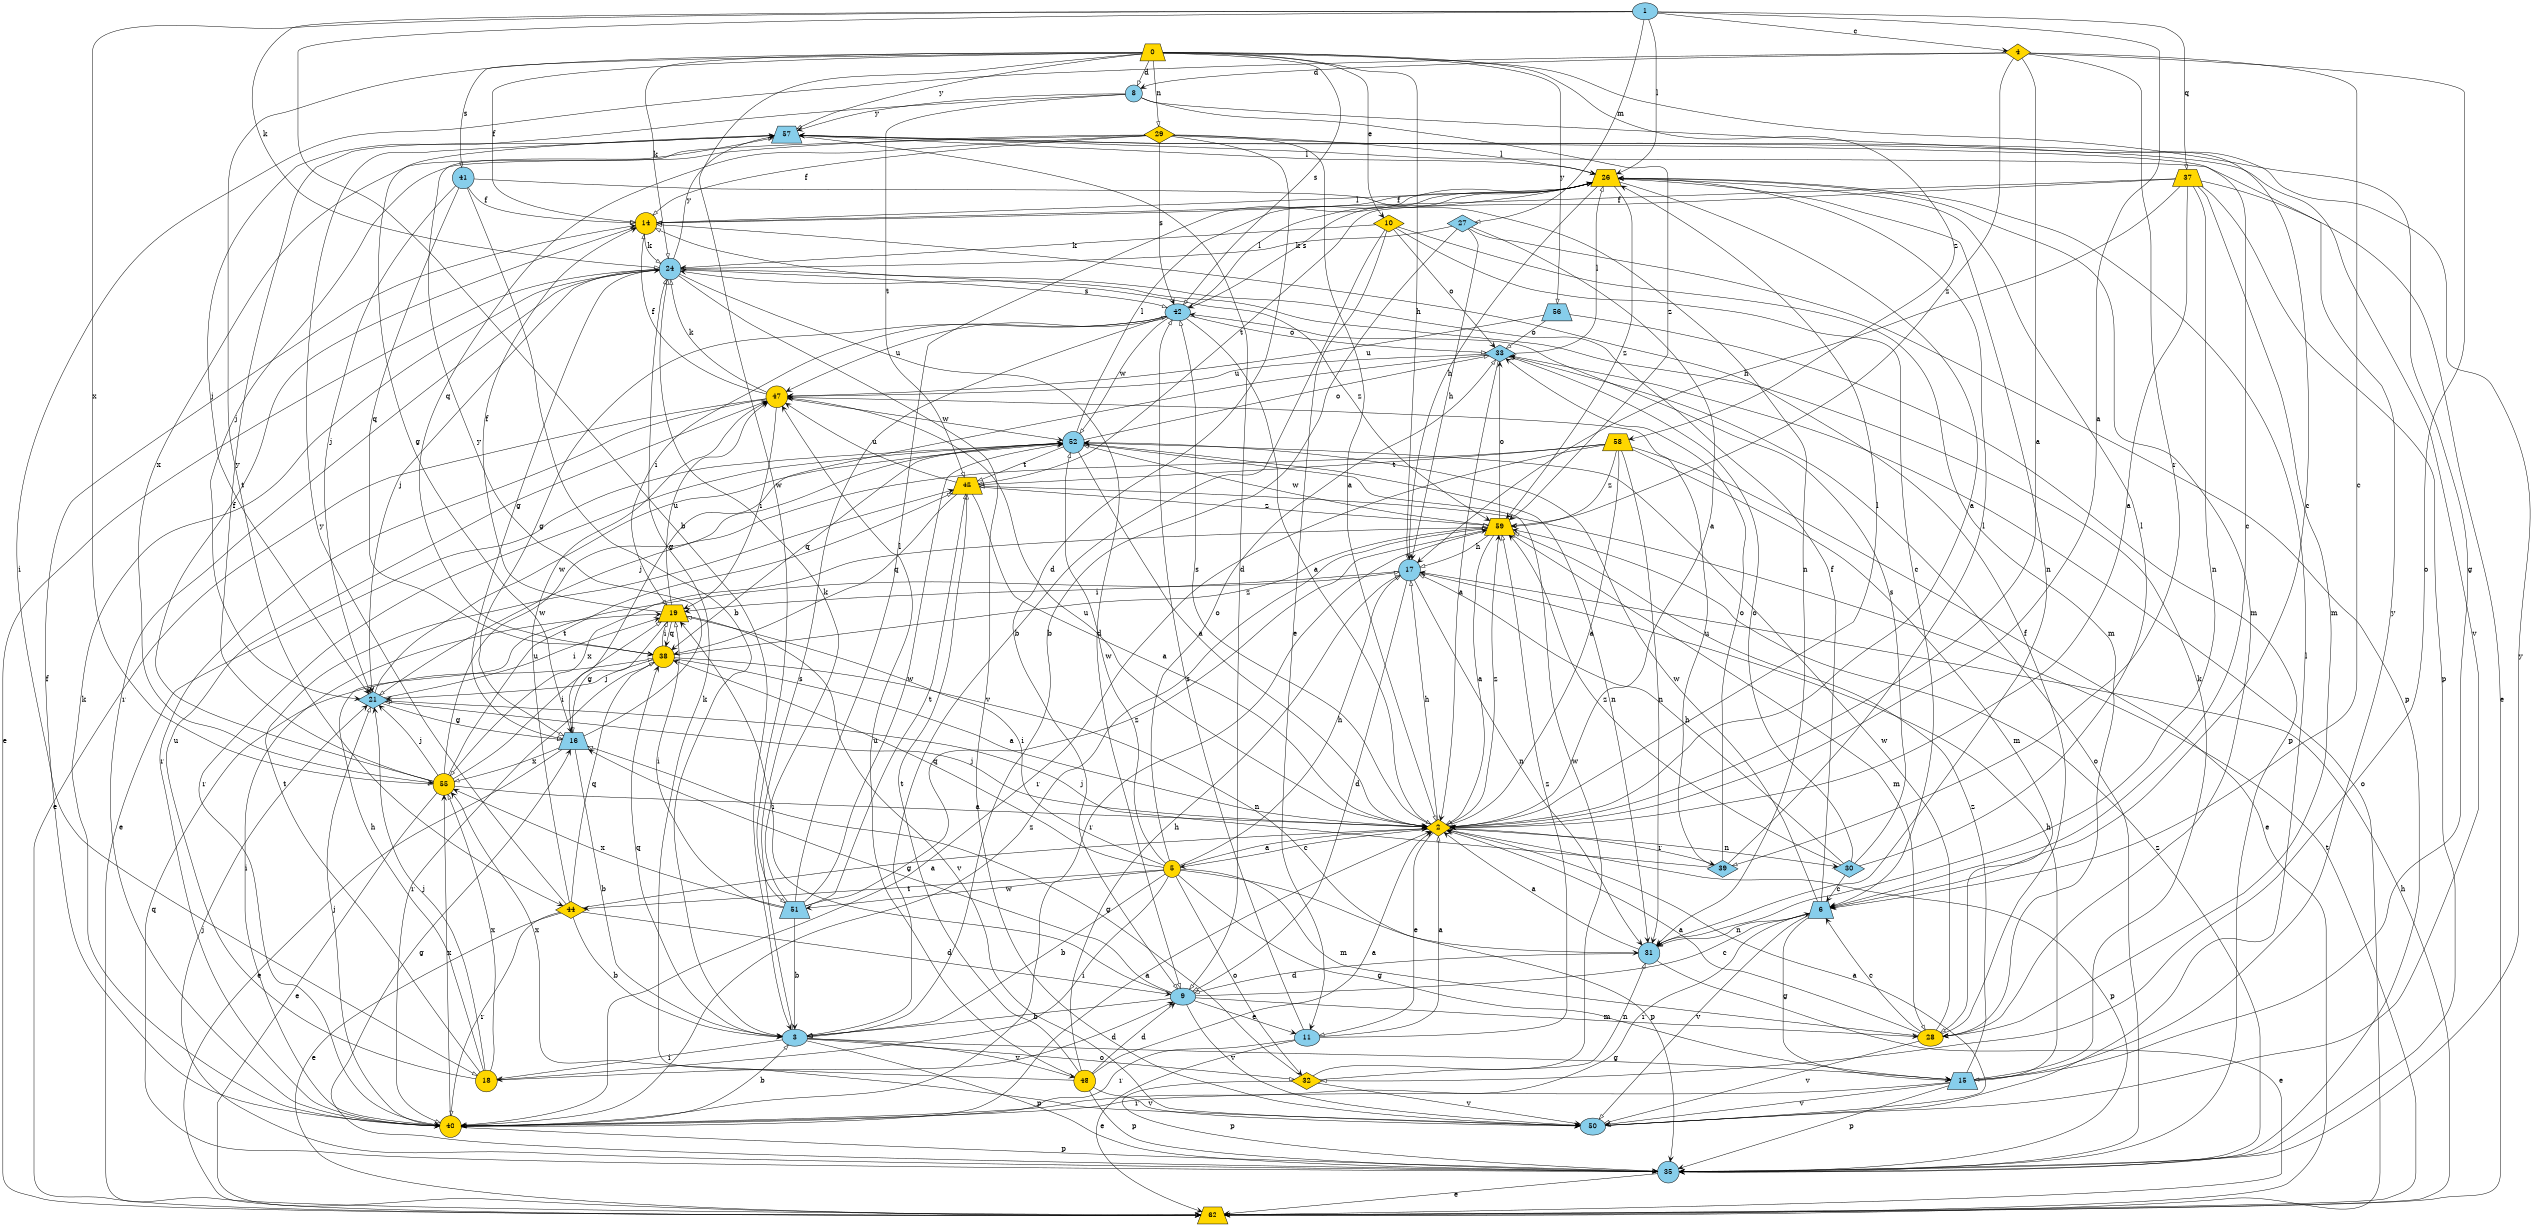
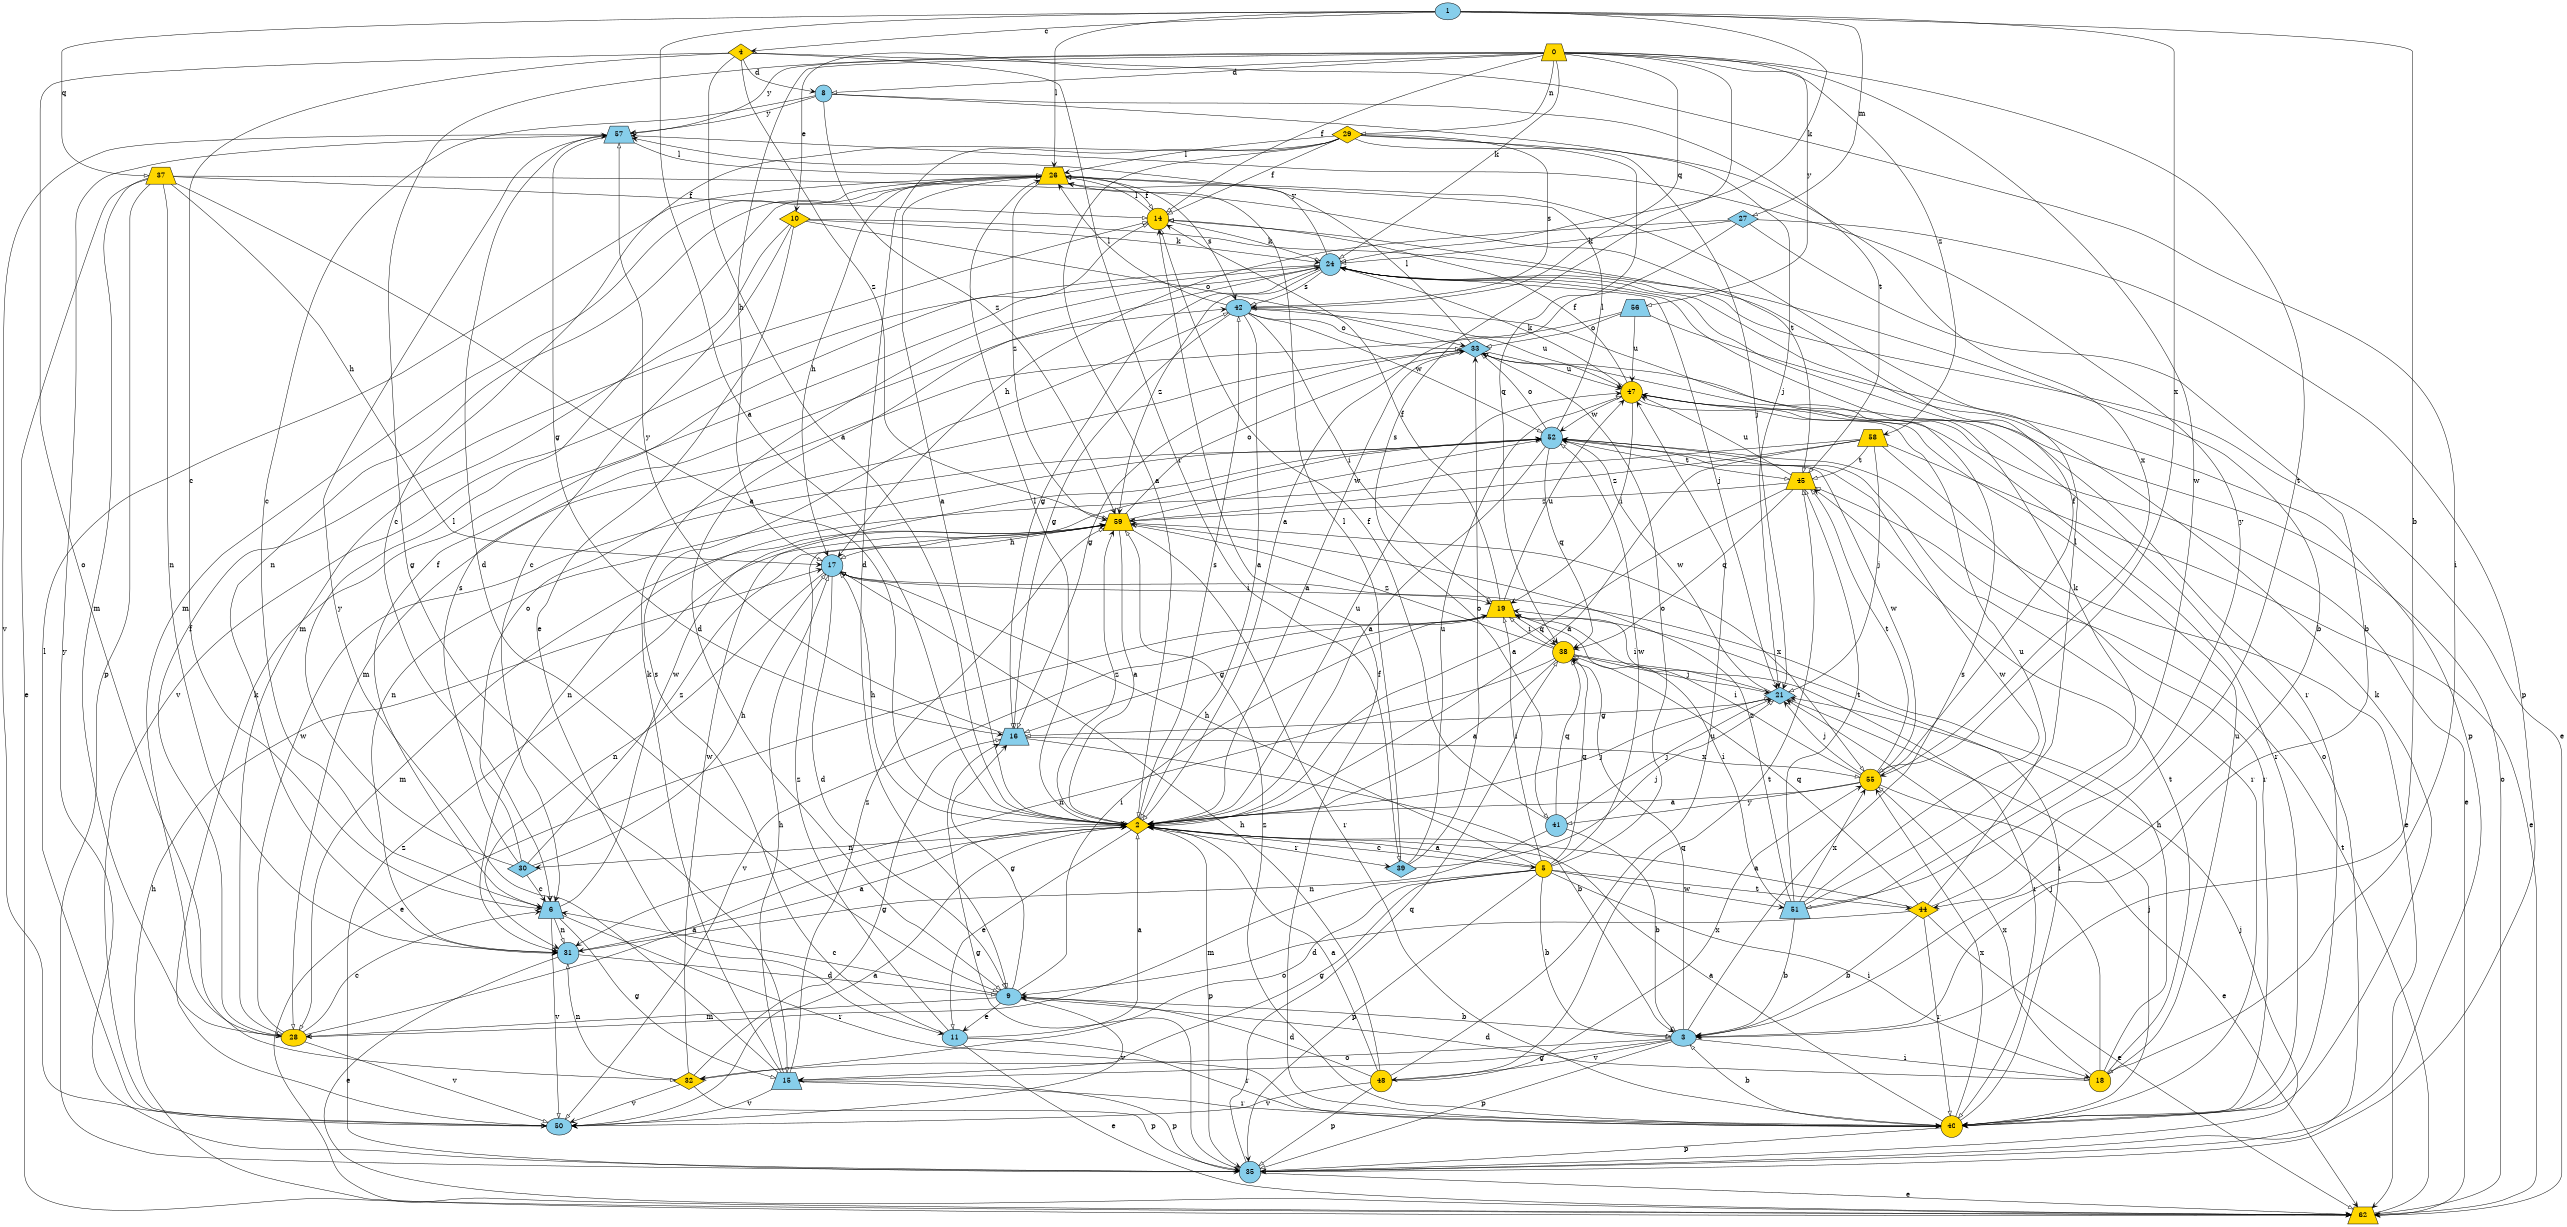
edge "0" -> "42": label "s" -> "q"
edge "55" -> "57": now "55" -> "41"
edge "58" -> "28": now "56" -> "28"
edge "16" -> "62": now "19" -> "62"
